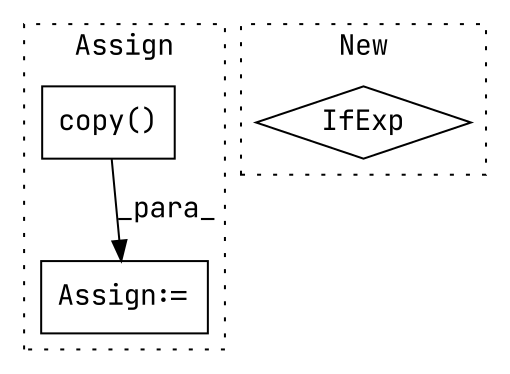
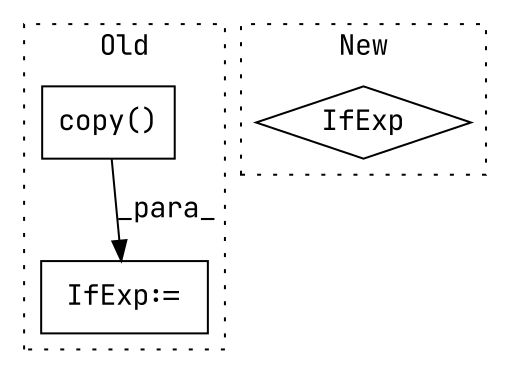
cluster "Assign": label "Assign" -> "Old"
node "Assign:=": label "Assign:=" -> "IfExp:="
